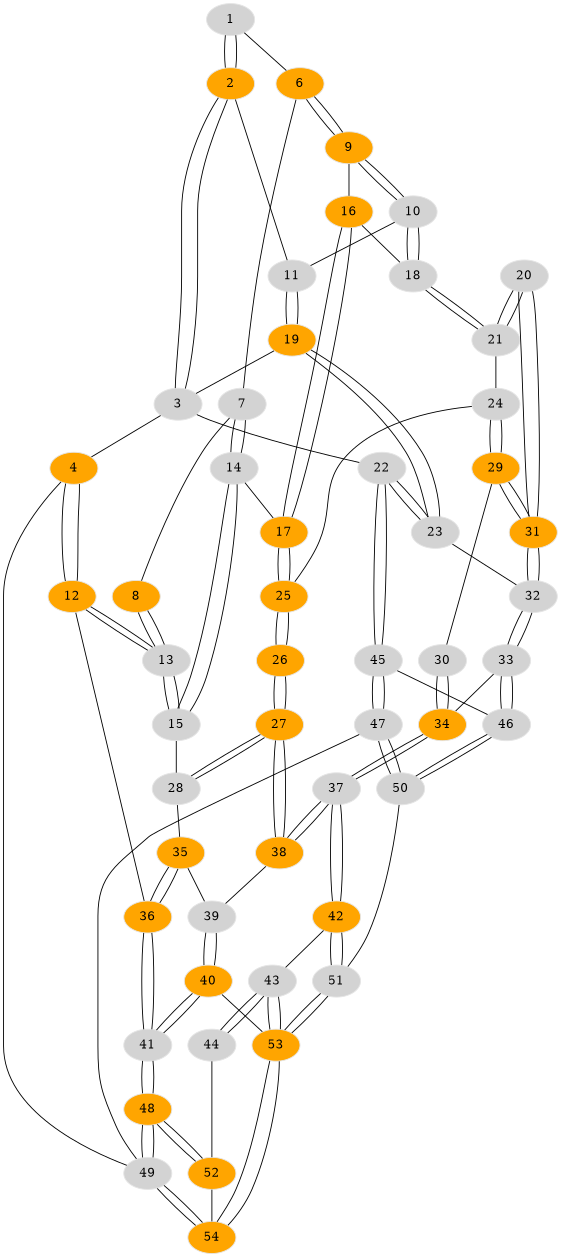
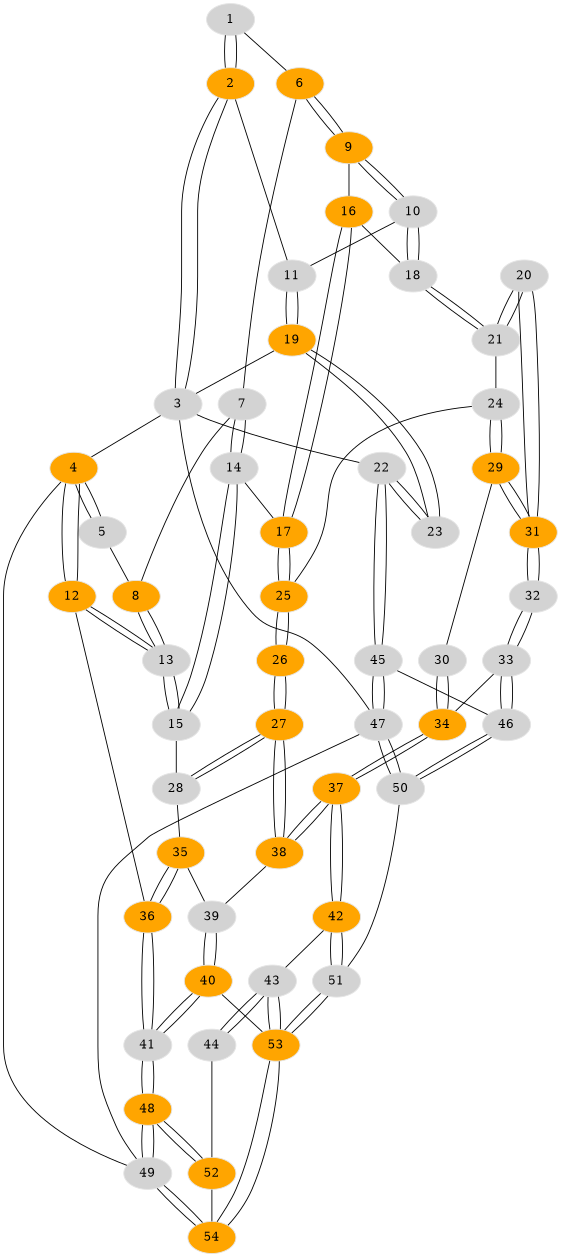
node "5": added
edge "23" -- "32": removed
edge "3" -- "47": added
node "37": fillcolor lightgrey -> orange
